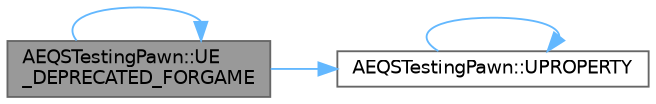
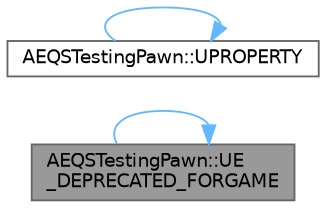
edge "AEQSTestingPawn::UE _DEPRECATED_FORGAME" -> "AEQSTestingPawn::UPROPERTY": removed
